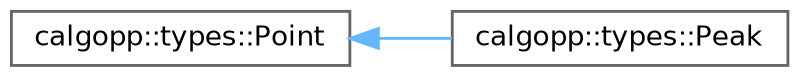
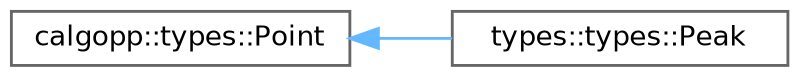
node "calgopp::types::Peak": label "calgopp::types::Peak" -> "types::types::Peak"
